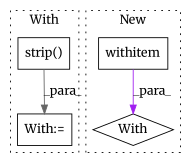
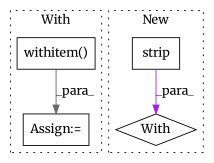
node "strip()": label "strip()" -> "withitem()"
node "withitem": label "withitem" -> "strip"
node "With:=": label "With:=" -> "Assign:="
